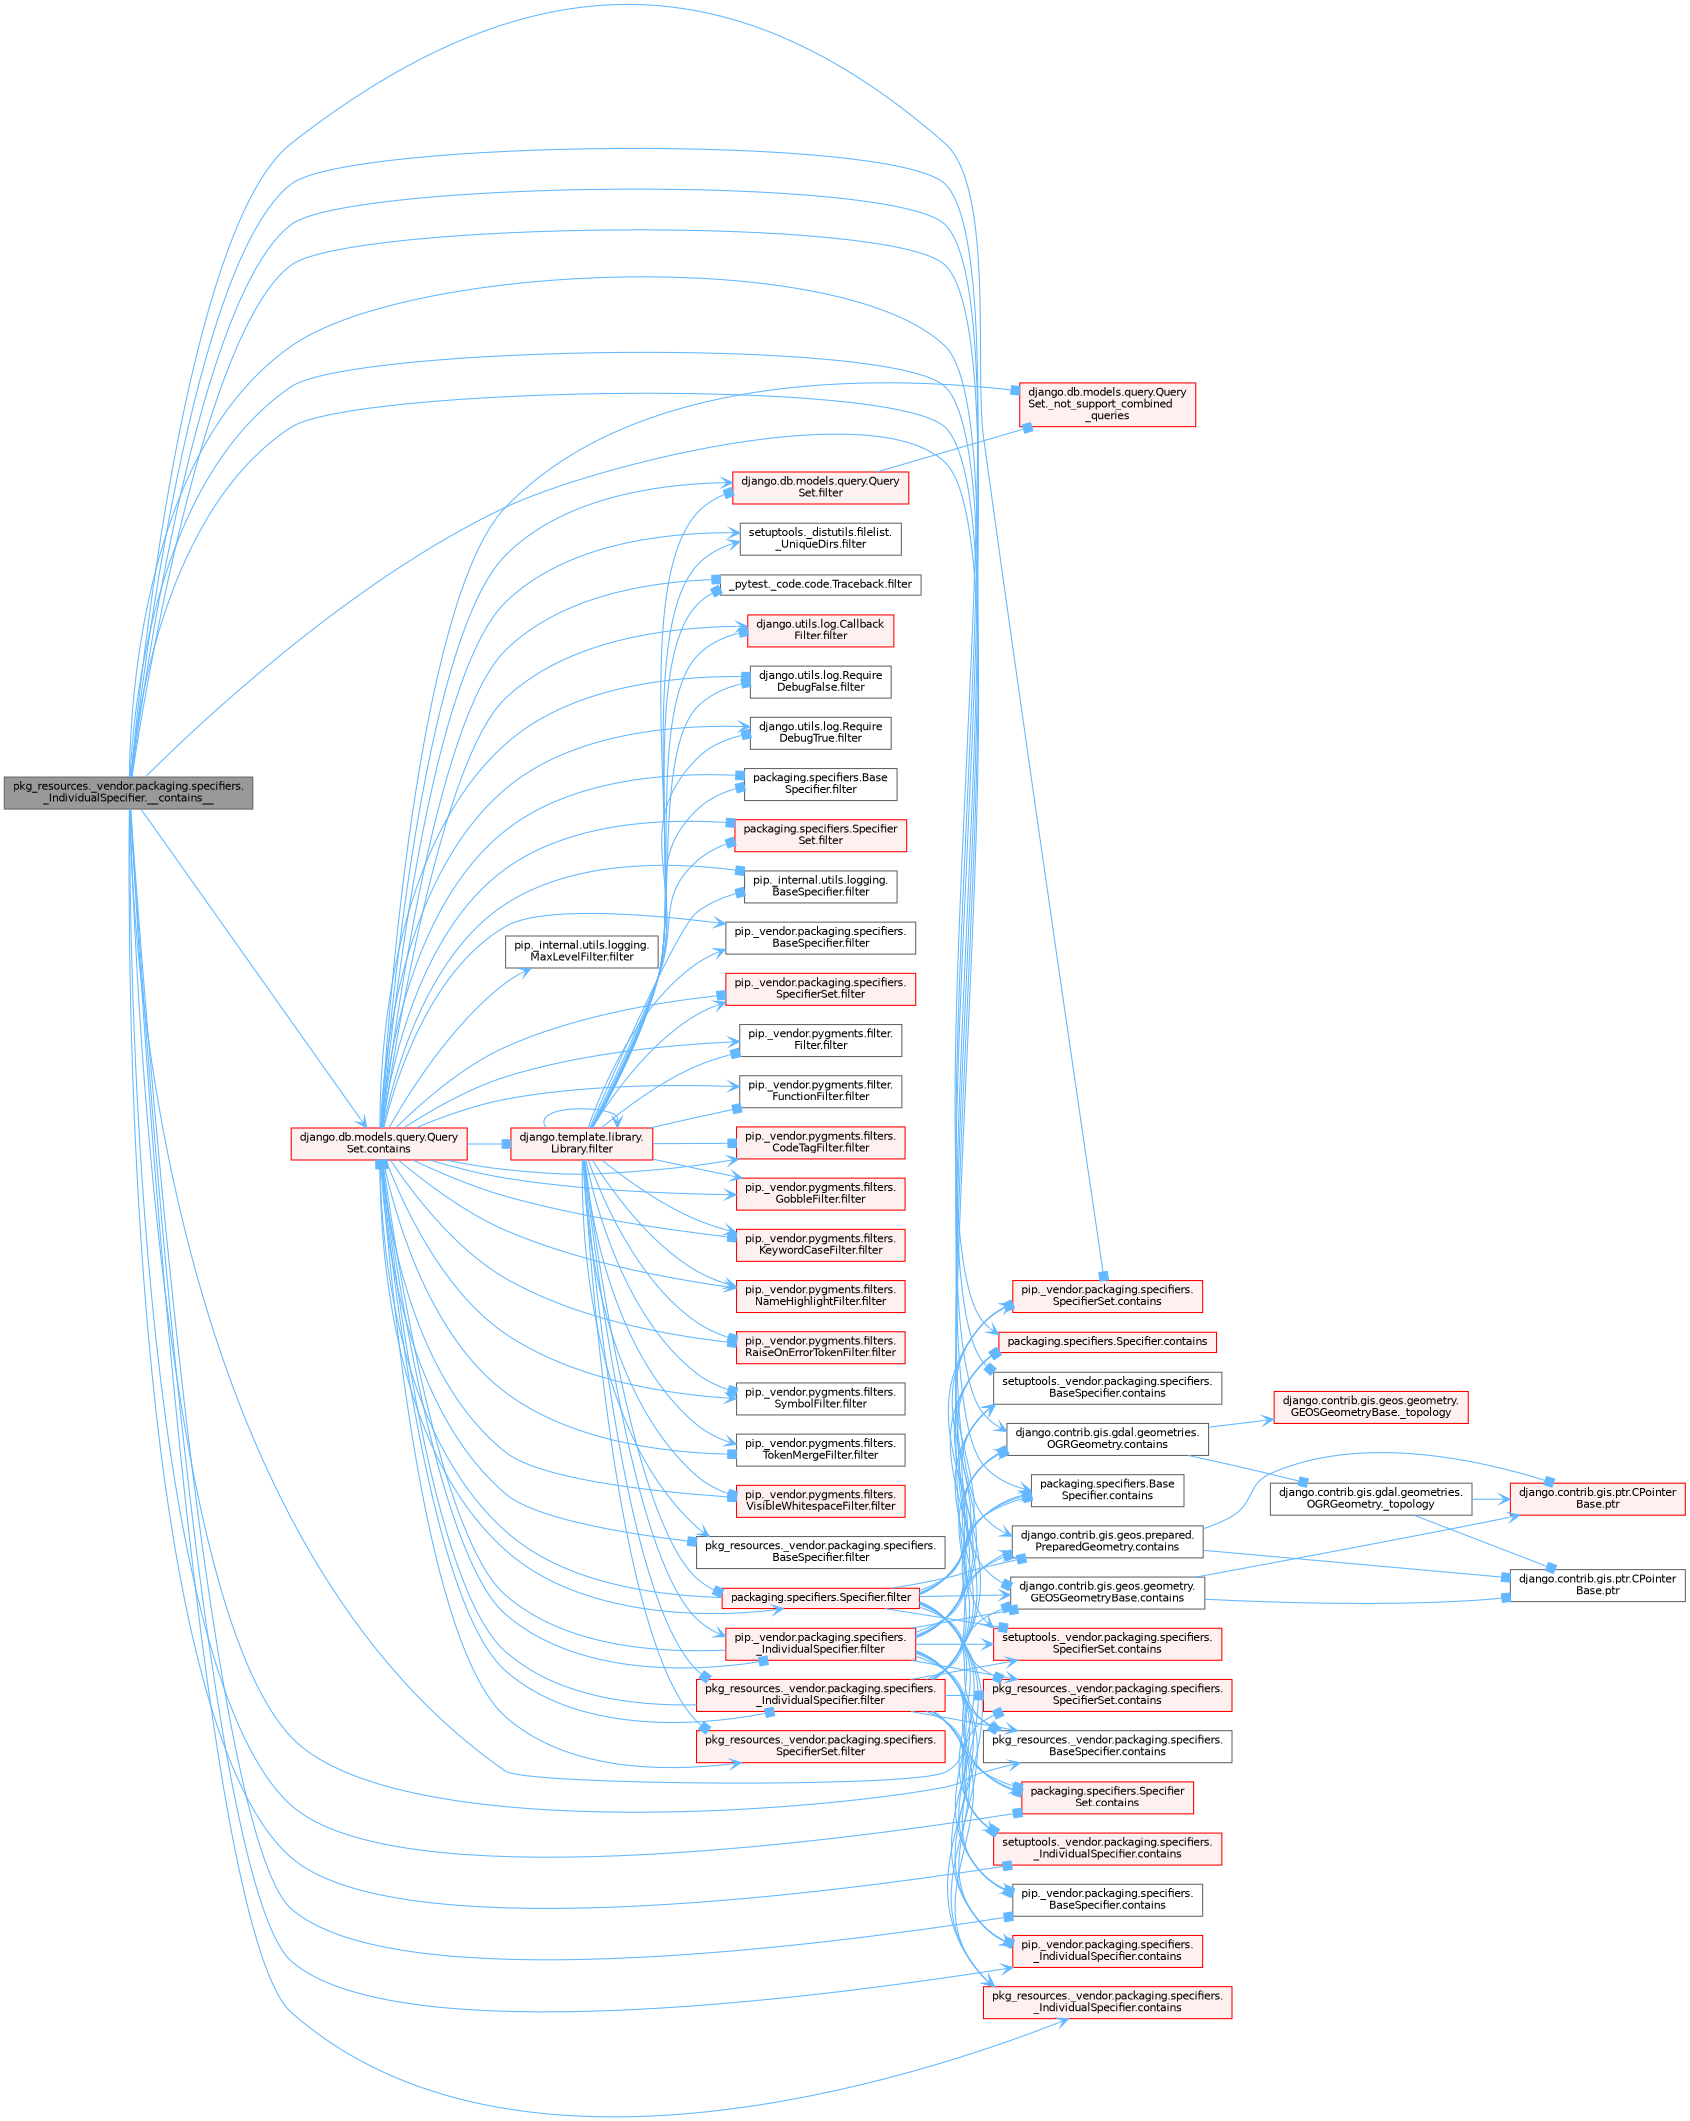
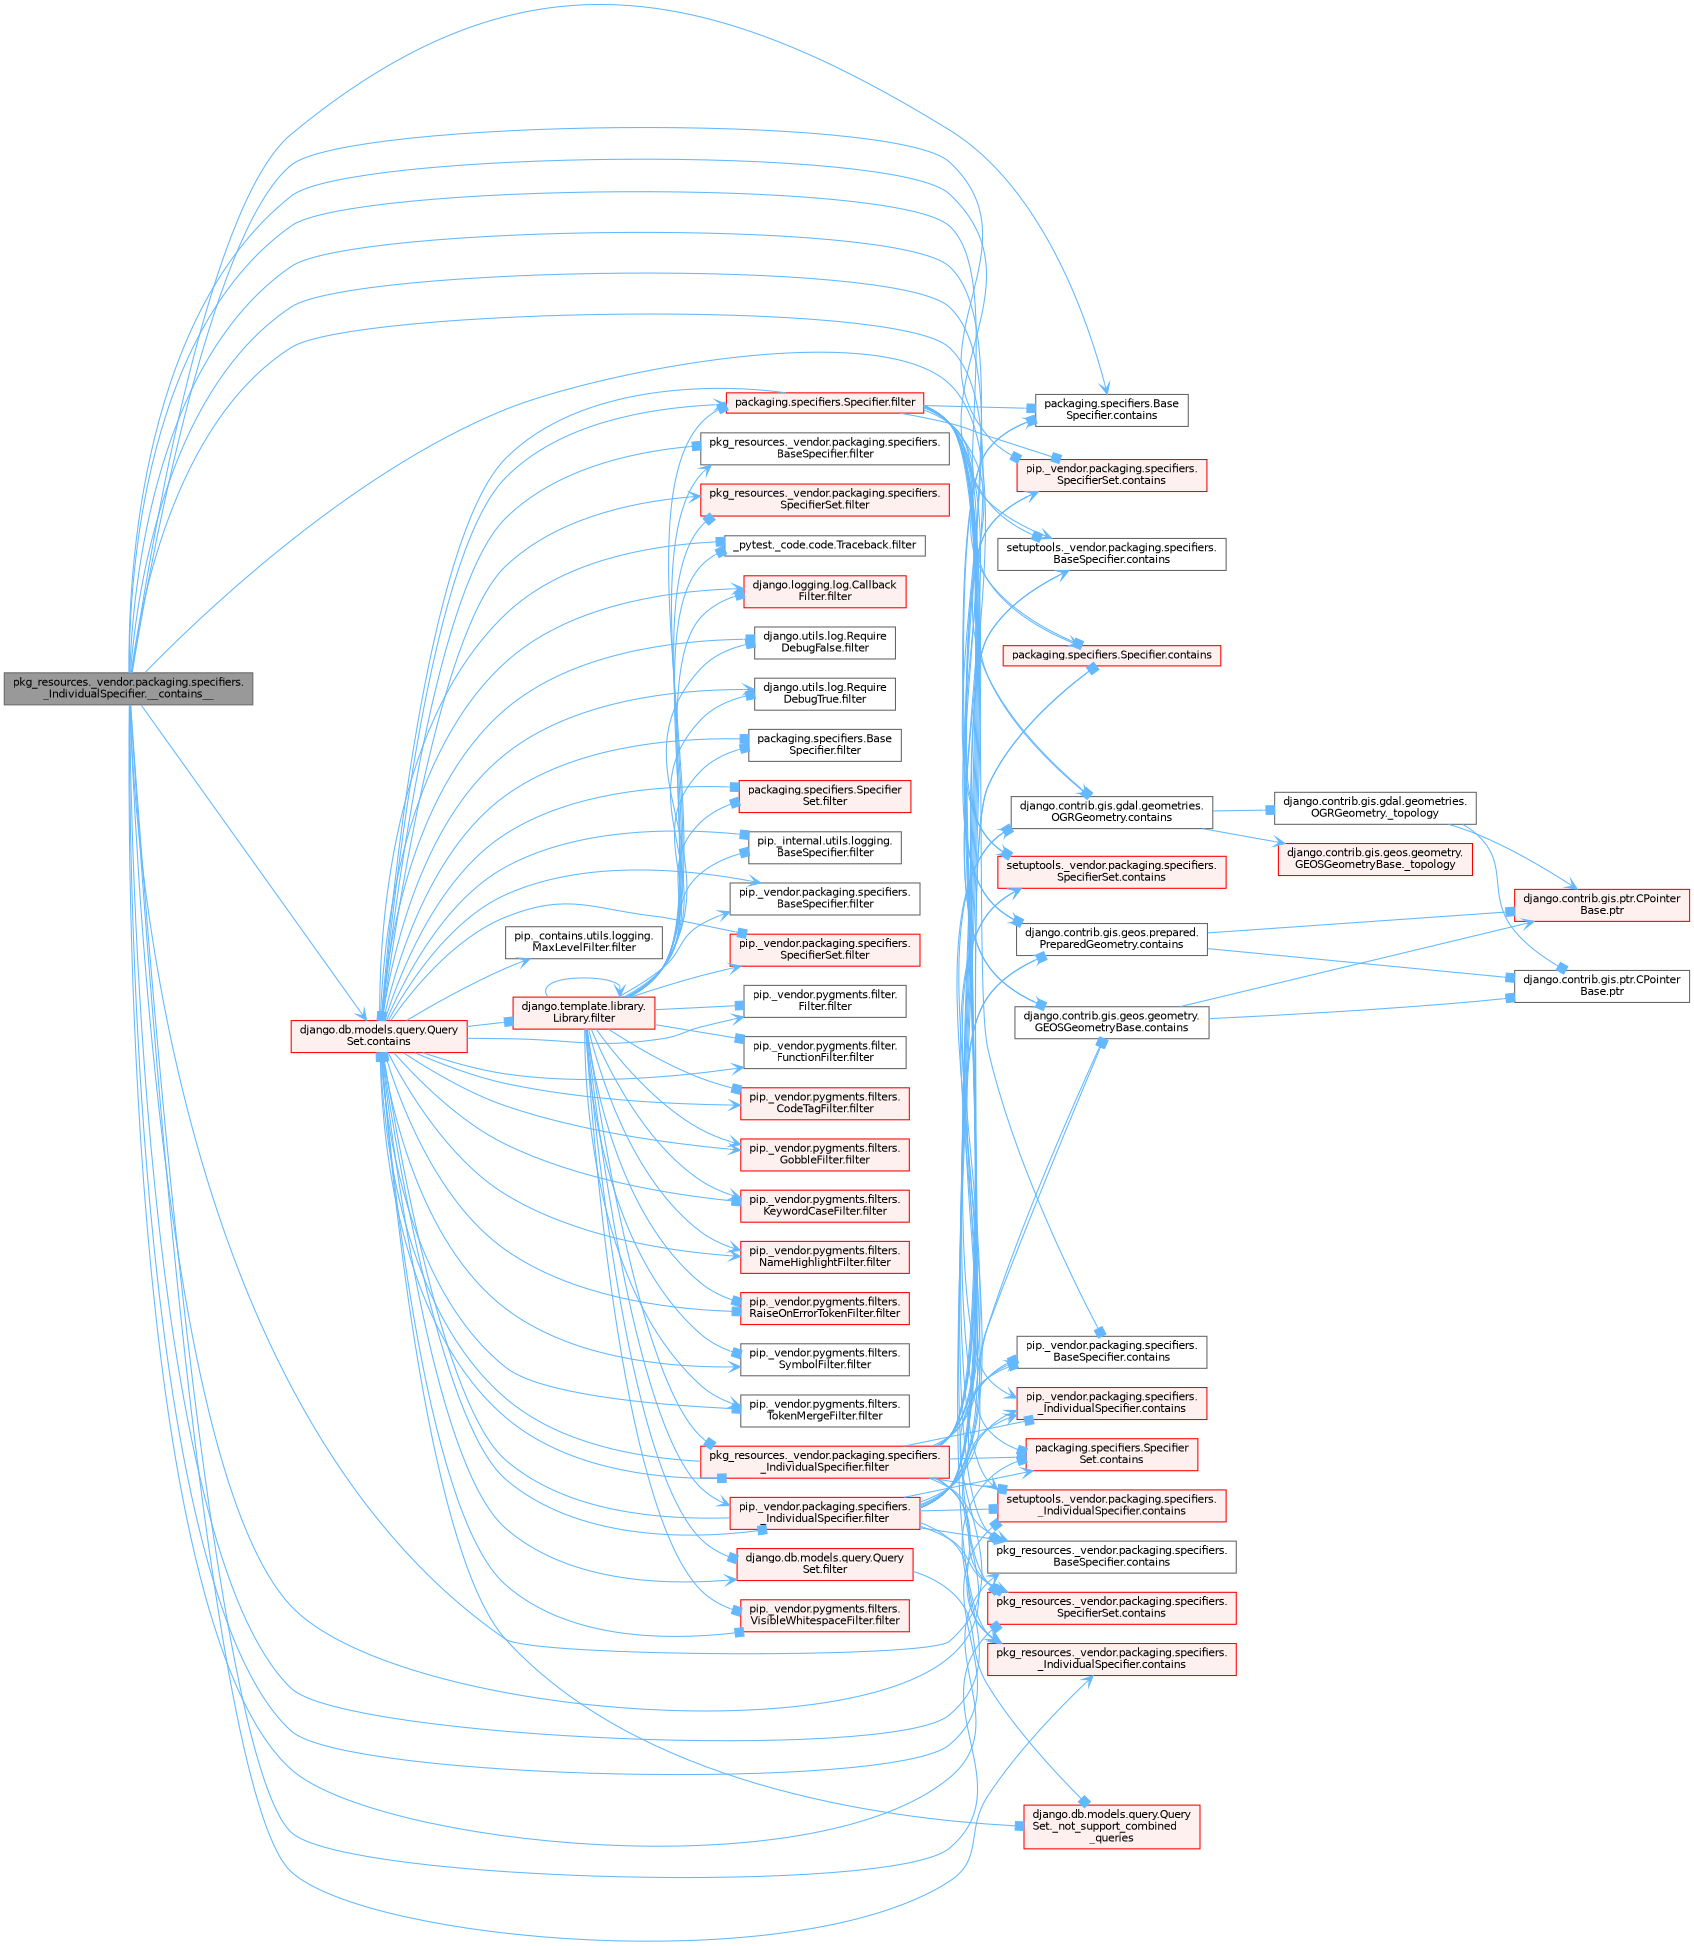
node "setuptools._distutils.filelist. _UniqueDirs.filter": removed
node "django.utils.log.Callback Filter.filter": label "django.utils.log.Callback Filter.filter" -> "django.logging.log.Callback Filter.filter"
node "pip._internal.utils.logging. MaxLevelFilter.filter": label "pip._internal.utils.logging. MaxLevelFilter.filter" -> "pip._contains.utils.logging. MaxLevelFilter.filter"
